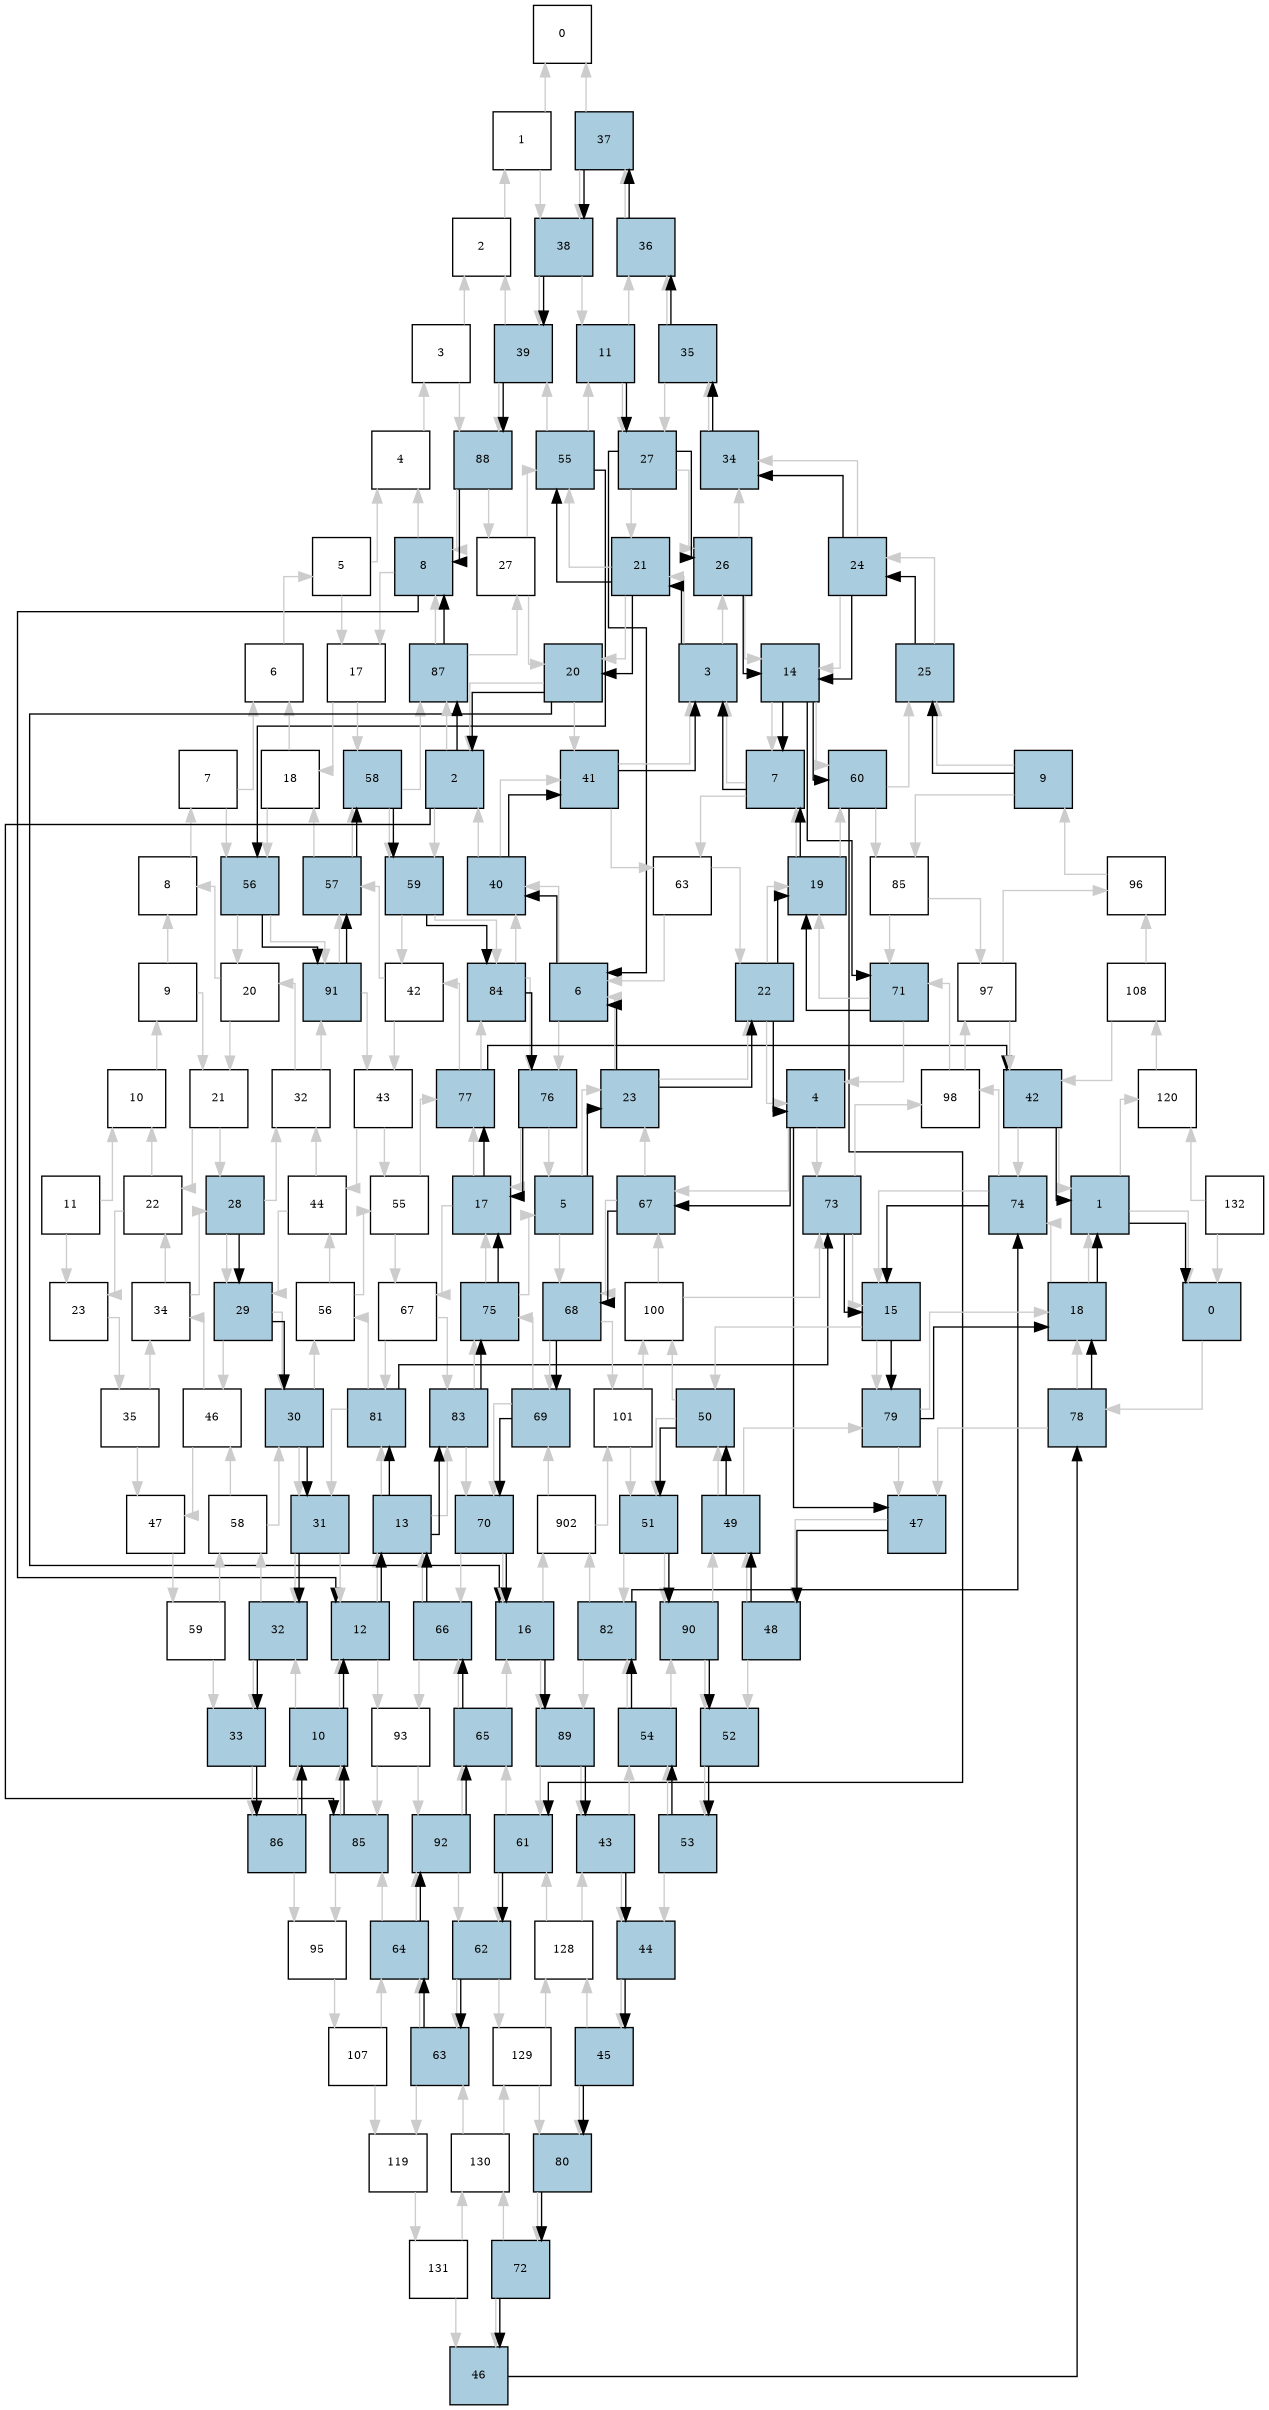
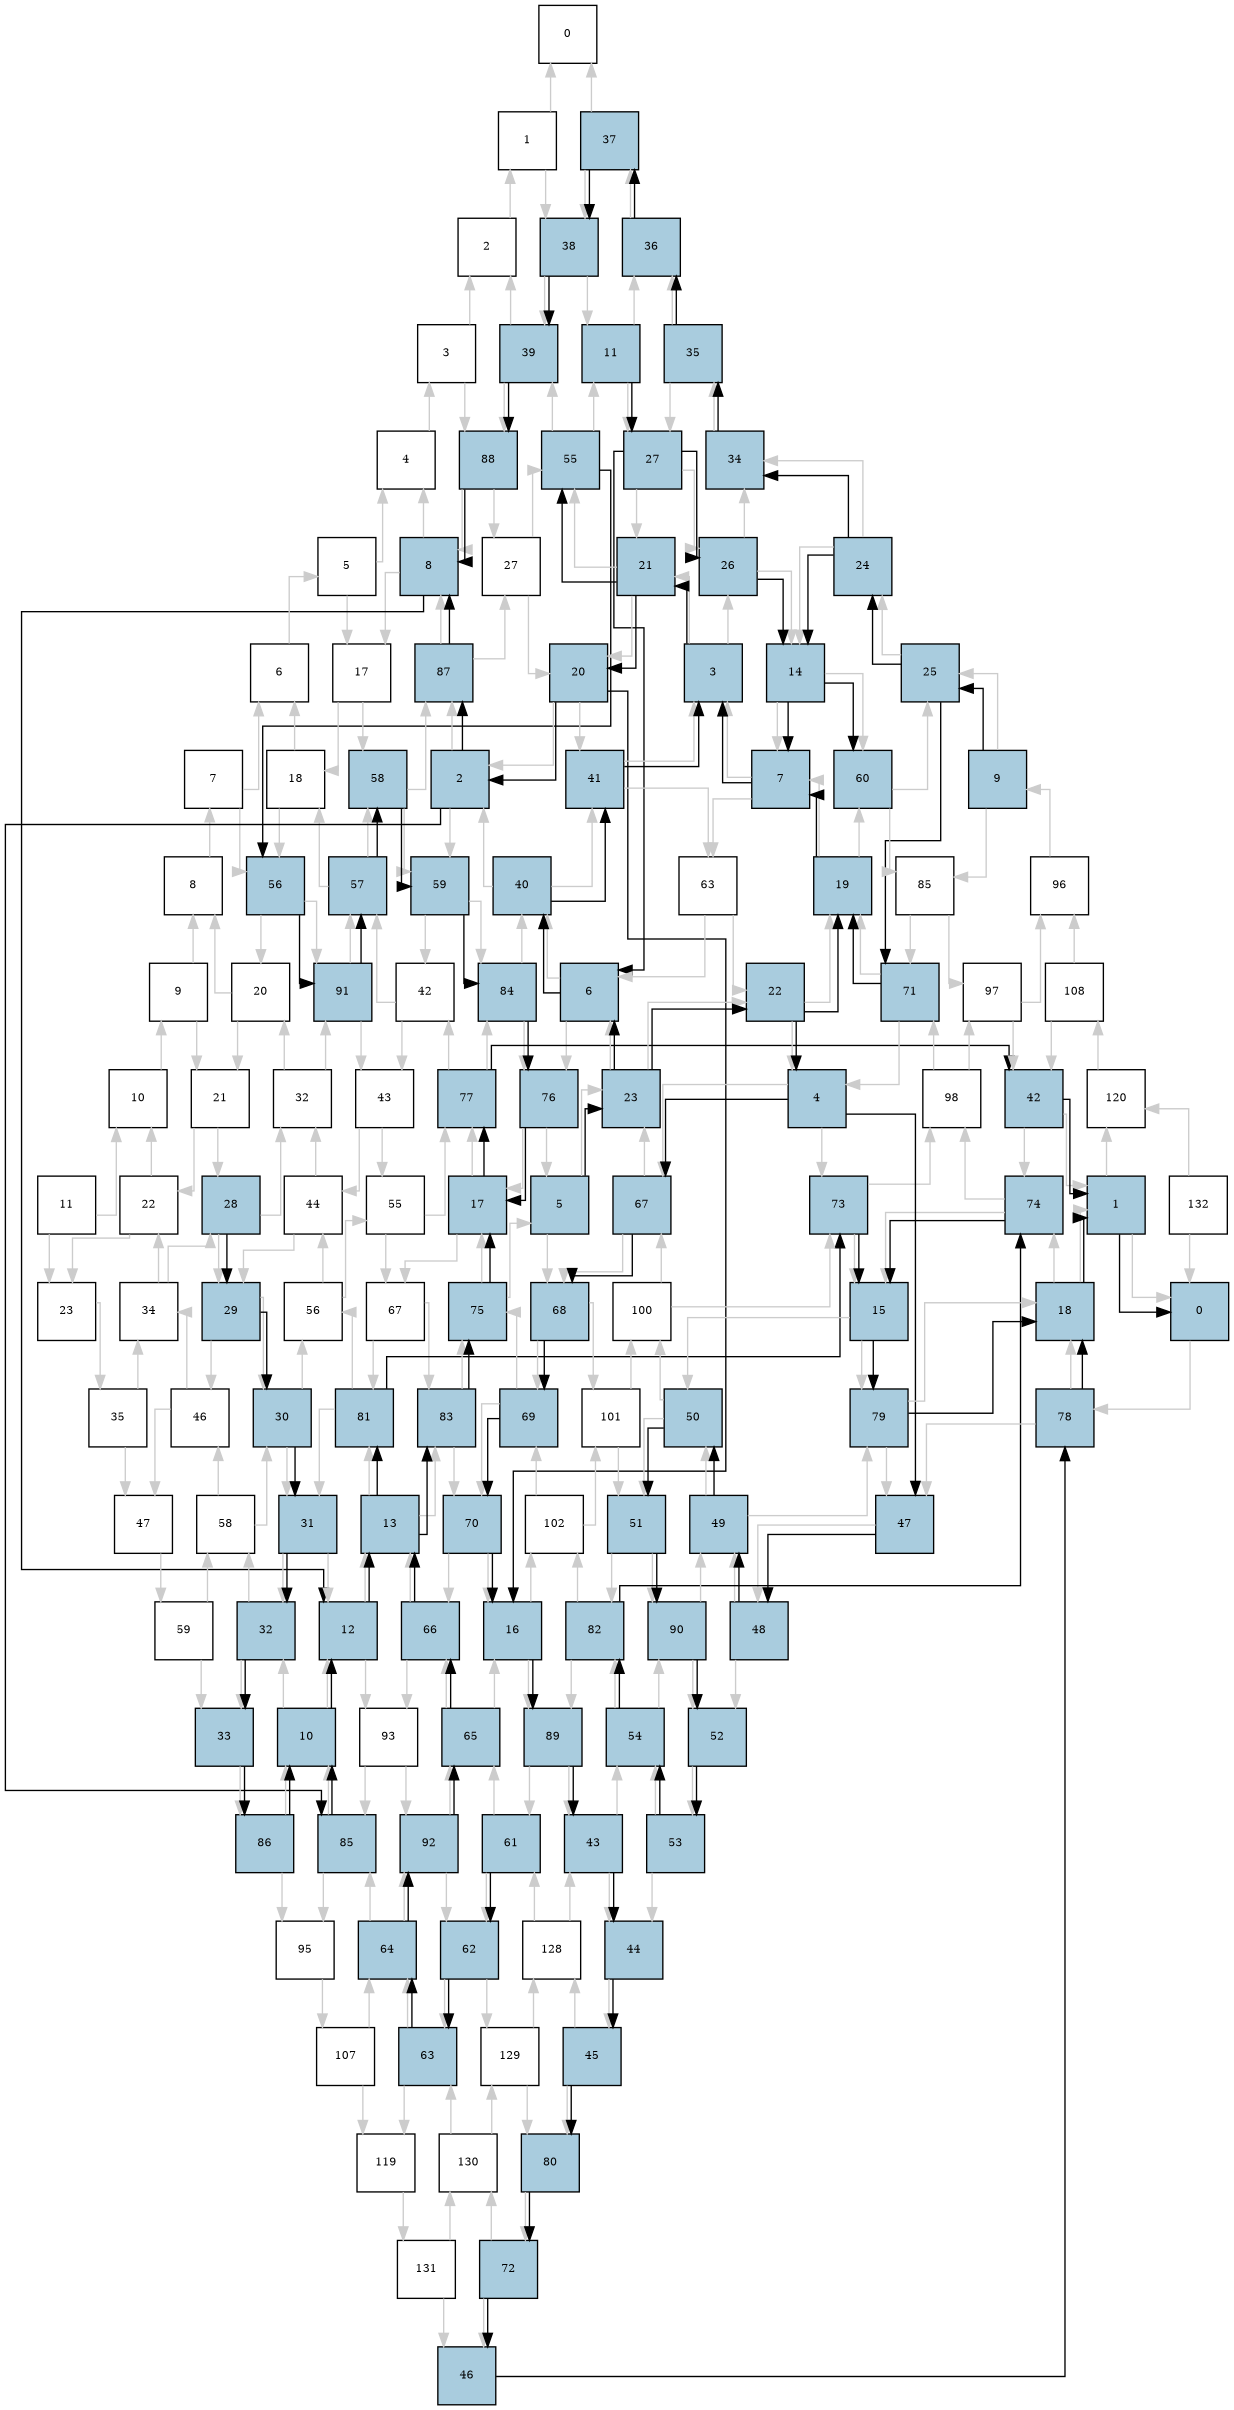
edge "14" -> "71": now "25" -> "71"
edge "60" -> "61": removed
node "902": label "902" -> "102"
